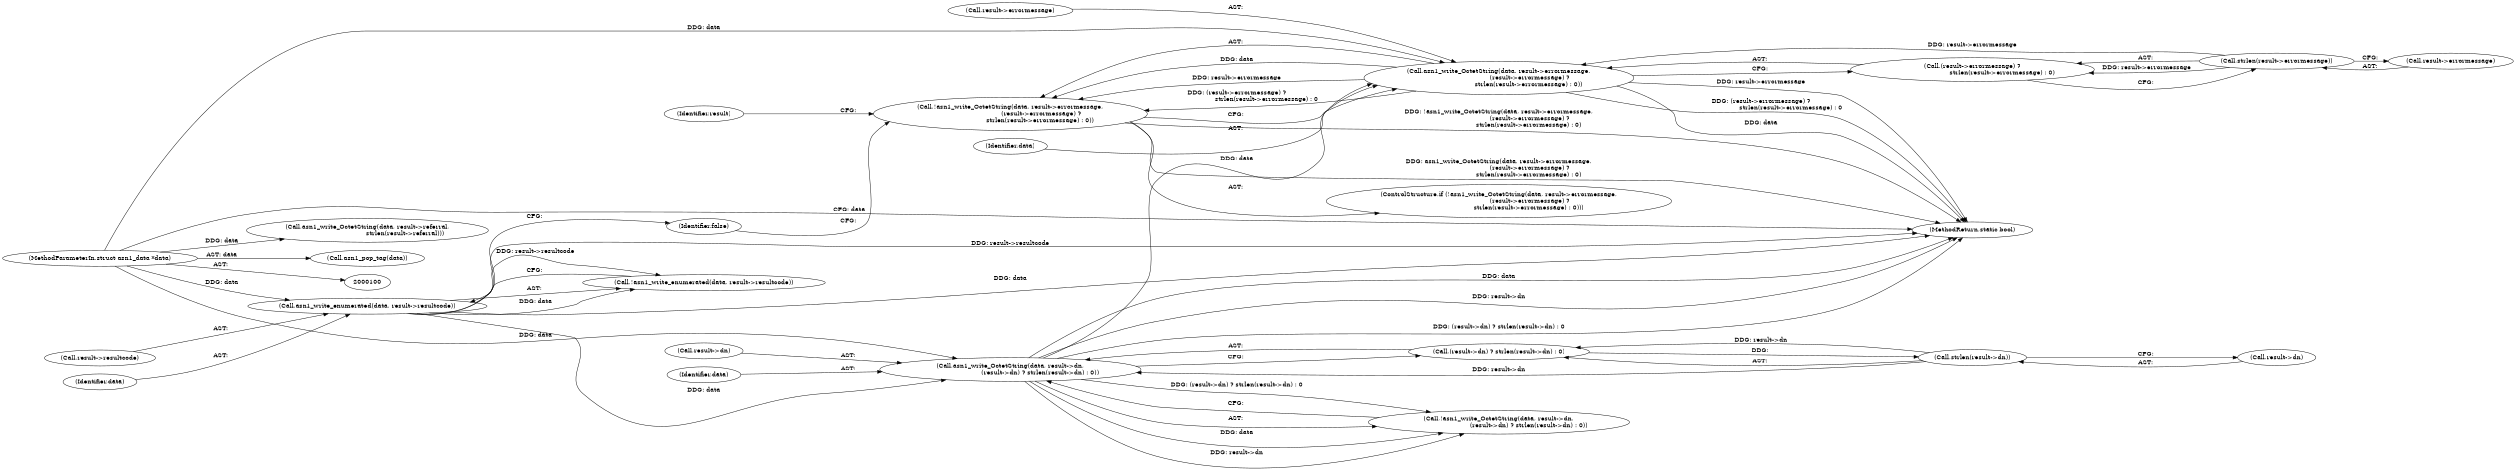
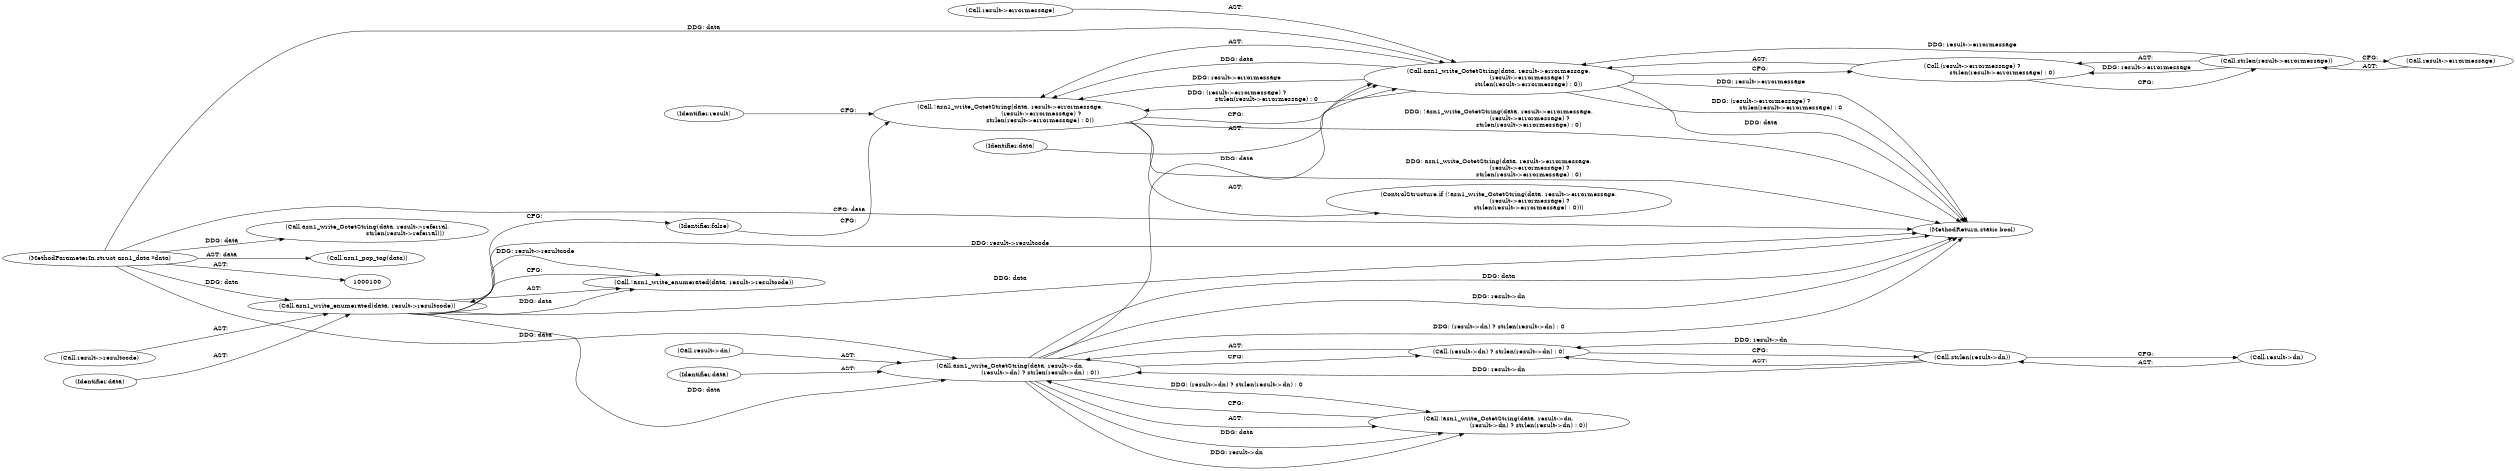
node "2000100": label "2000100" -> "1000100"
edge "(Call,(result->dn) ? strlen(result->dn) : 0)" -> "(Call,strlen(result->dn))": label "DDG: " -> "CFG: "
